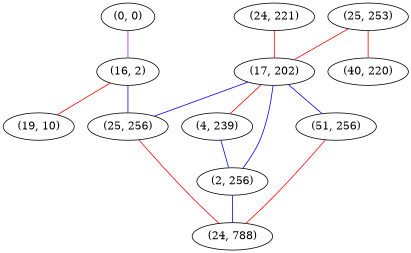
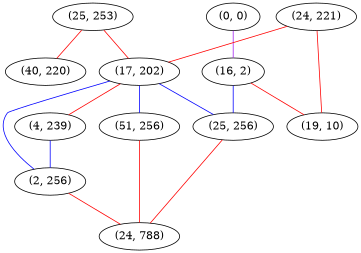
edge "(24, 221)" -- "(19, 10)": added
edge "(2, 256)" -- "(24, 788)": color blue -> red
